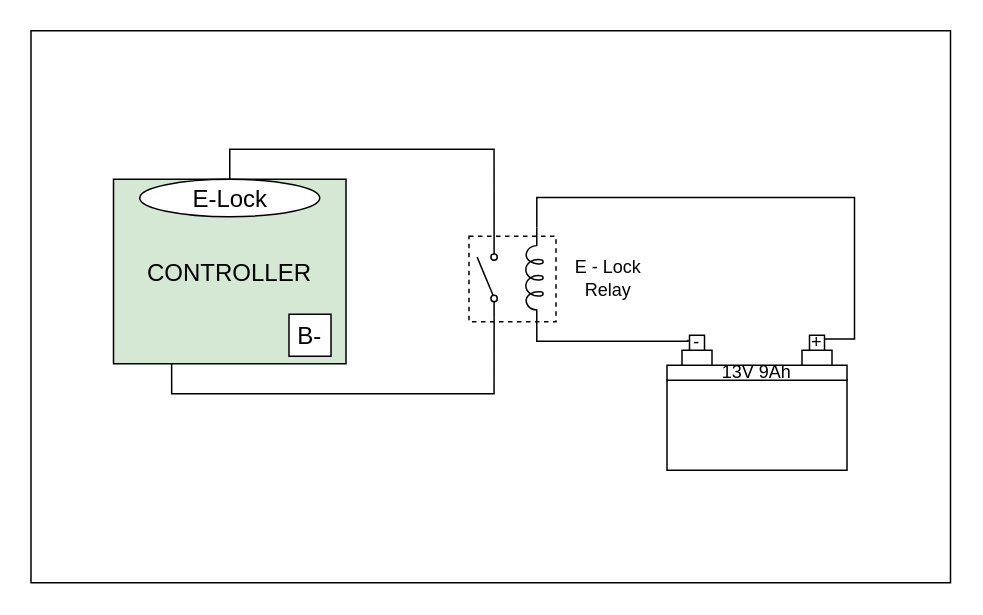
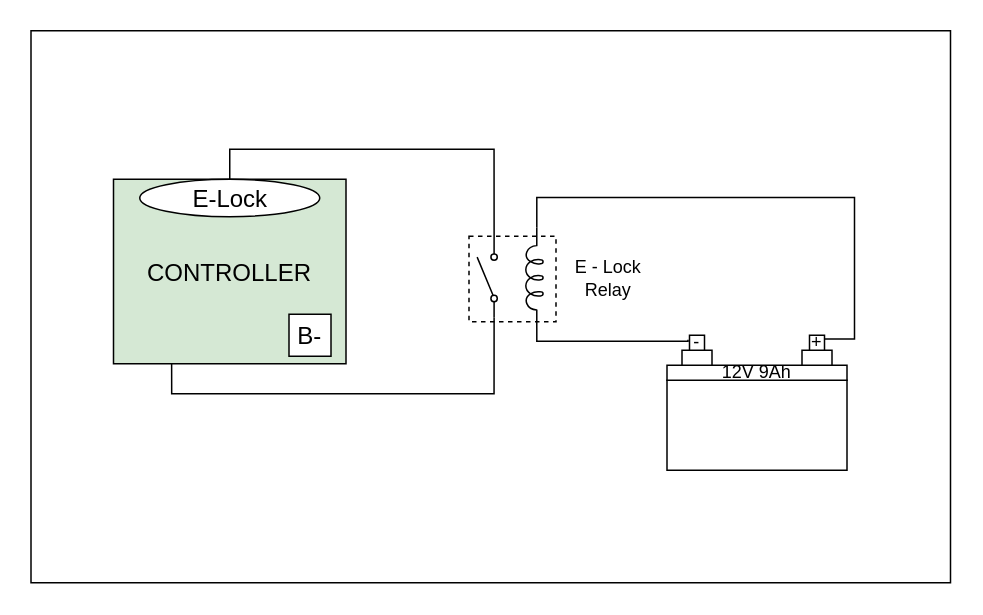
node "13V 9Ah": label "13V 9Ah" -> "12V 9Ah"
